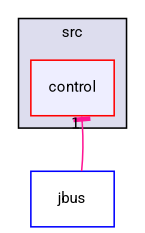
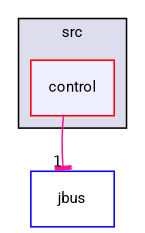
edge "jbus" -> "control": reversed
